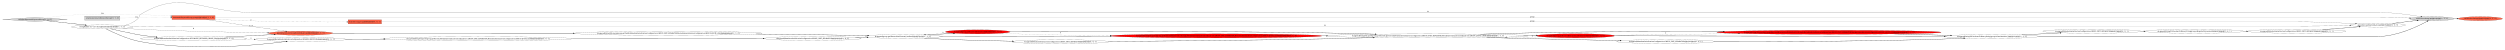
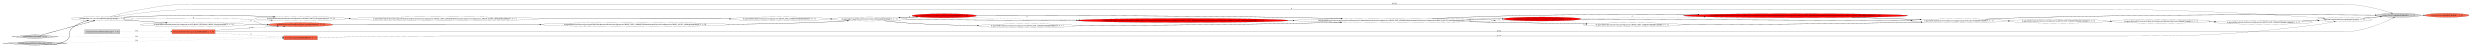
edge "StringBuilder sb = new StringBuilder()@@@3@@@['1', '1', '1']" -> "return sb.toString()@@@16@@@['1', '1', '1']": label "sb" -> "group"
edge "serializeAutomaticKeywordGroup['1', '0', '0']" -> "AutomaticKeywordGroup group@@@2@@@['1', '1', '0']": now "serializeAutomaticKeywordGroup['1', '0', '0']" -> "SearchGroup group@@@2@@@['0', '0', '1']"
node "serializeSearchGroup['0', '0', '1']": added
